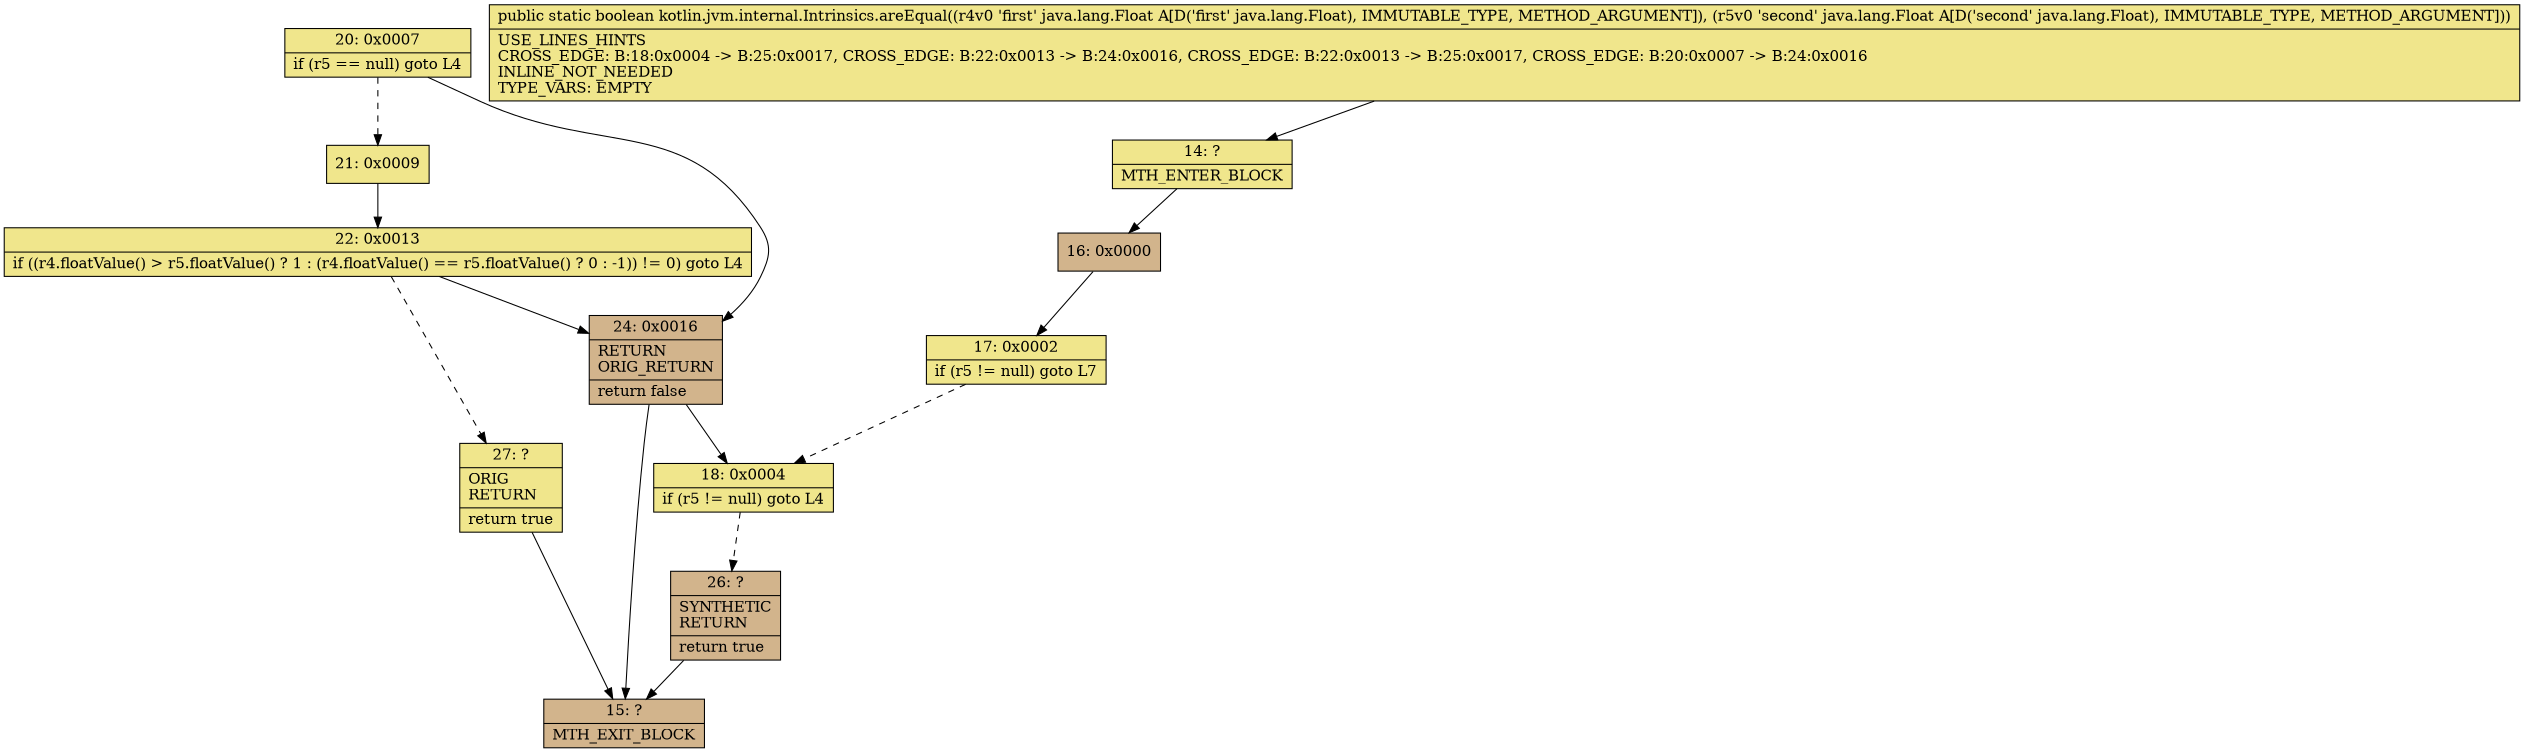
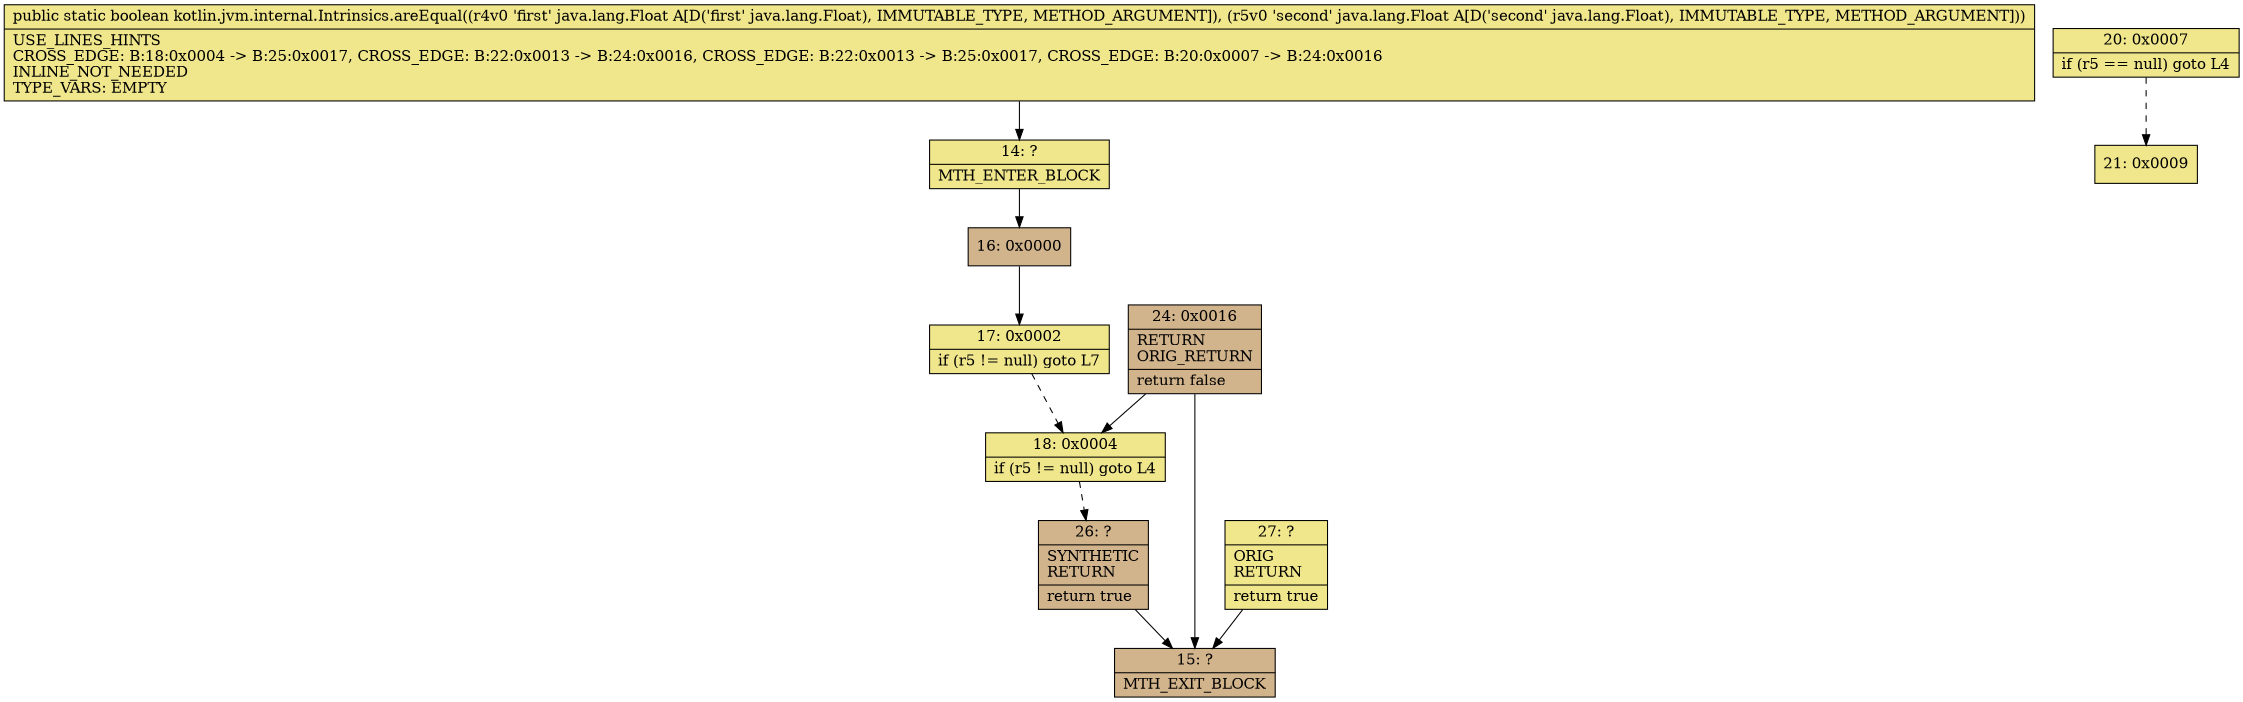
edge "20: 0x0007" -> "24: 0x0016": removed
node "22: 0x0013": removed
